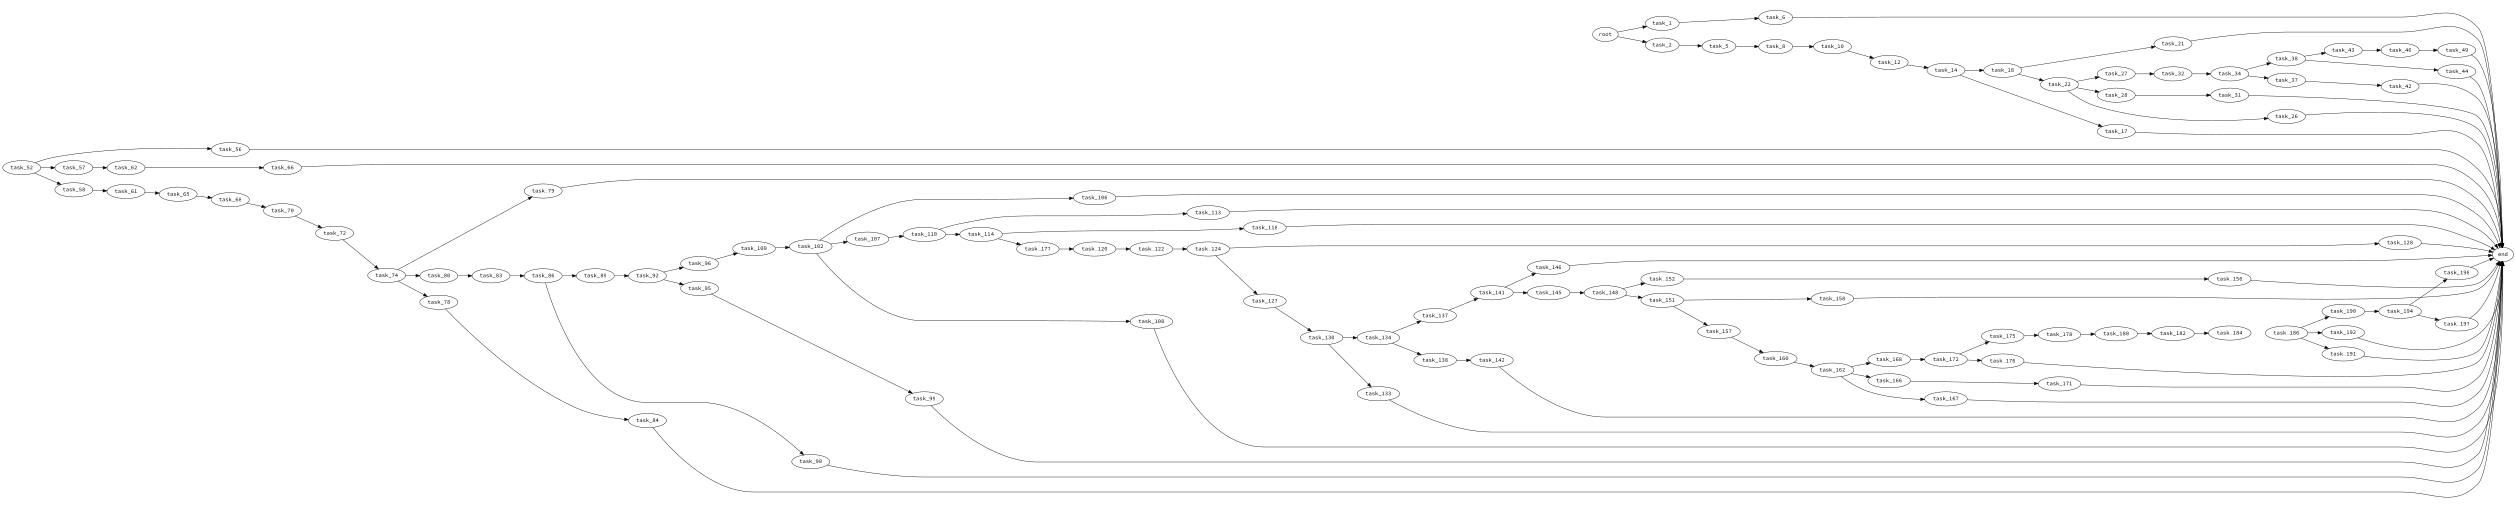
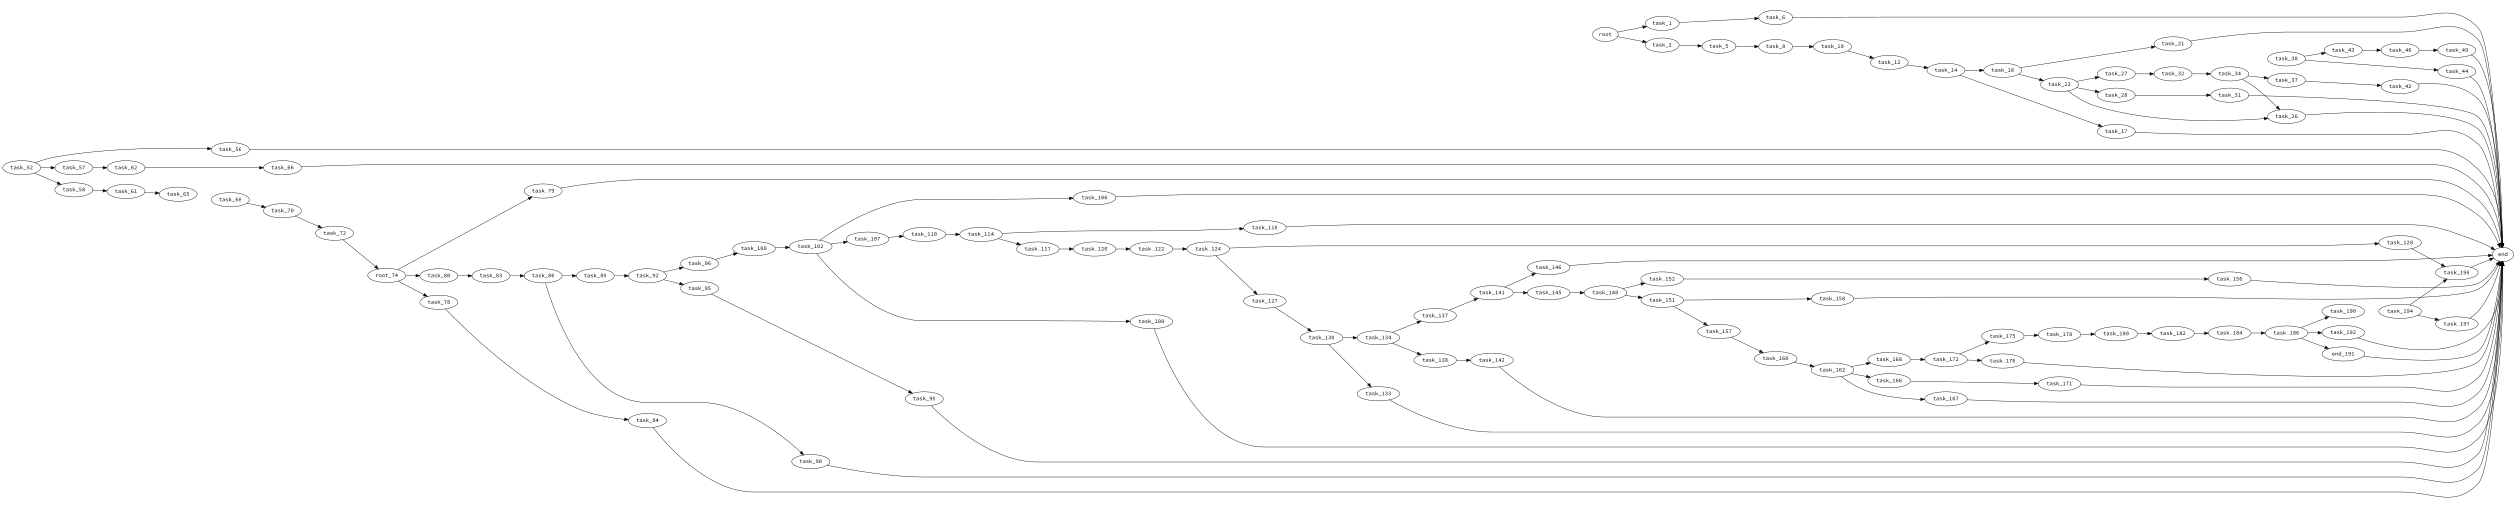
edge "task_34" -> "task_38": now "task_34" -> "task_26"
edge "task_65" -> "task_68": removed
node "task_113": removed
edge "task_128" -> "end": now "task_128" -> "task_198"
node "task_177": label "task_177" -> "task_117"
node "task_74": label "task_74" -> "root_74"
edge "task_190" -> "task_194": removed
edge "task_184" -> "task_186": added
node "task_191": label "task_191" -> "end_191"
